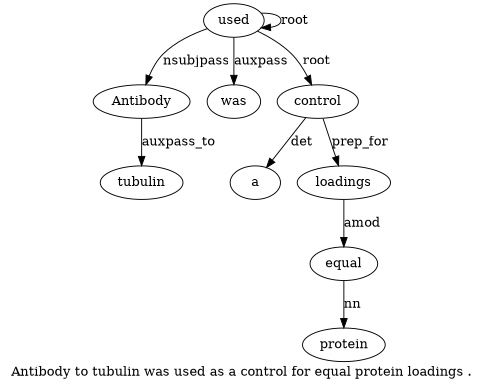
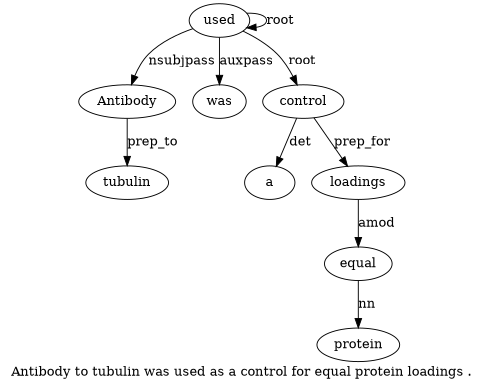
edge "Antibody" -> "tubulin": label "auxpass_to" -> "prep_to"
